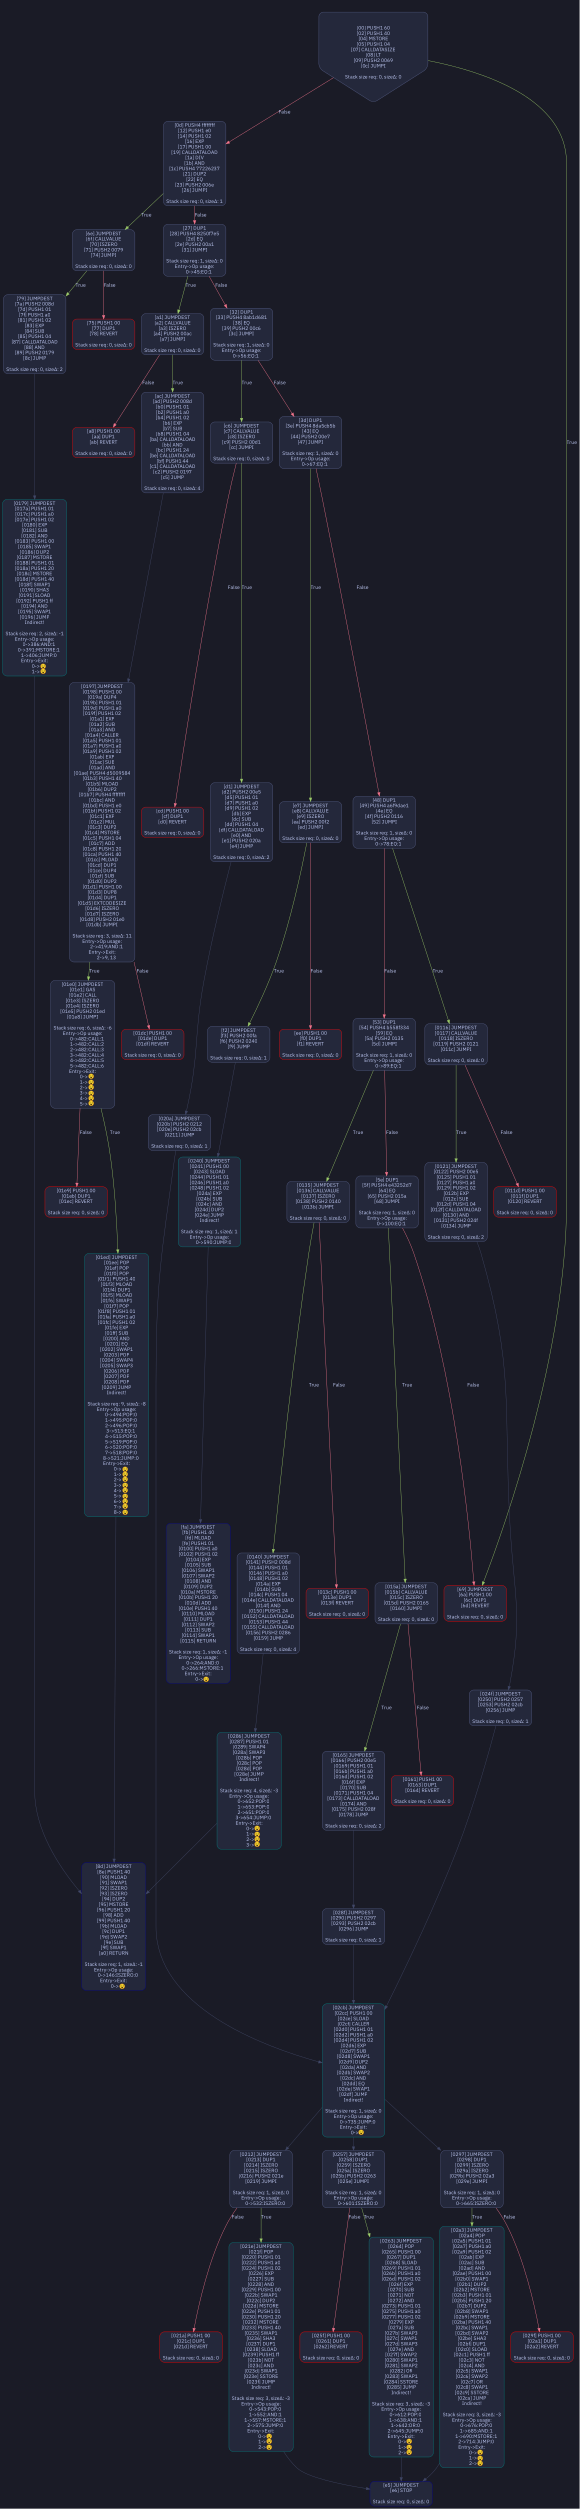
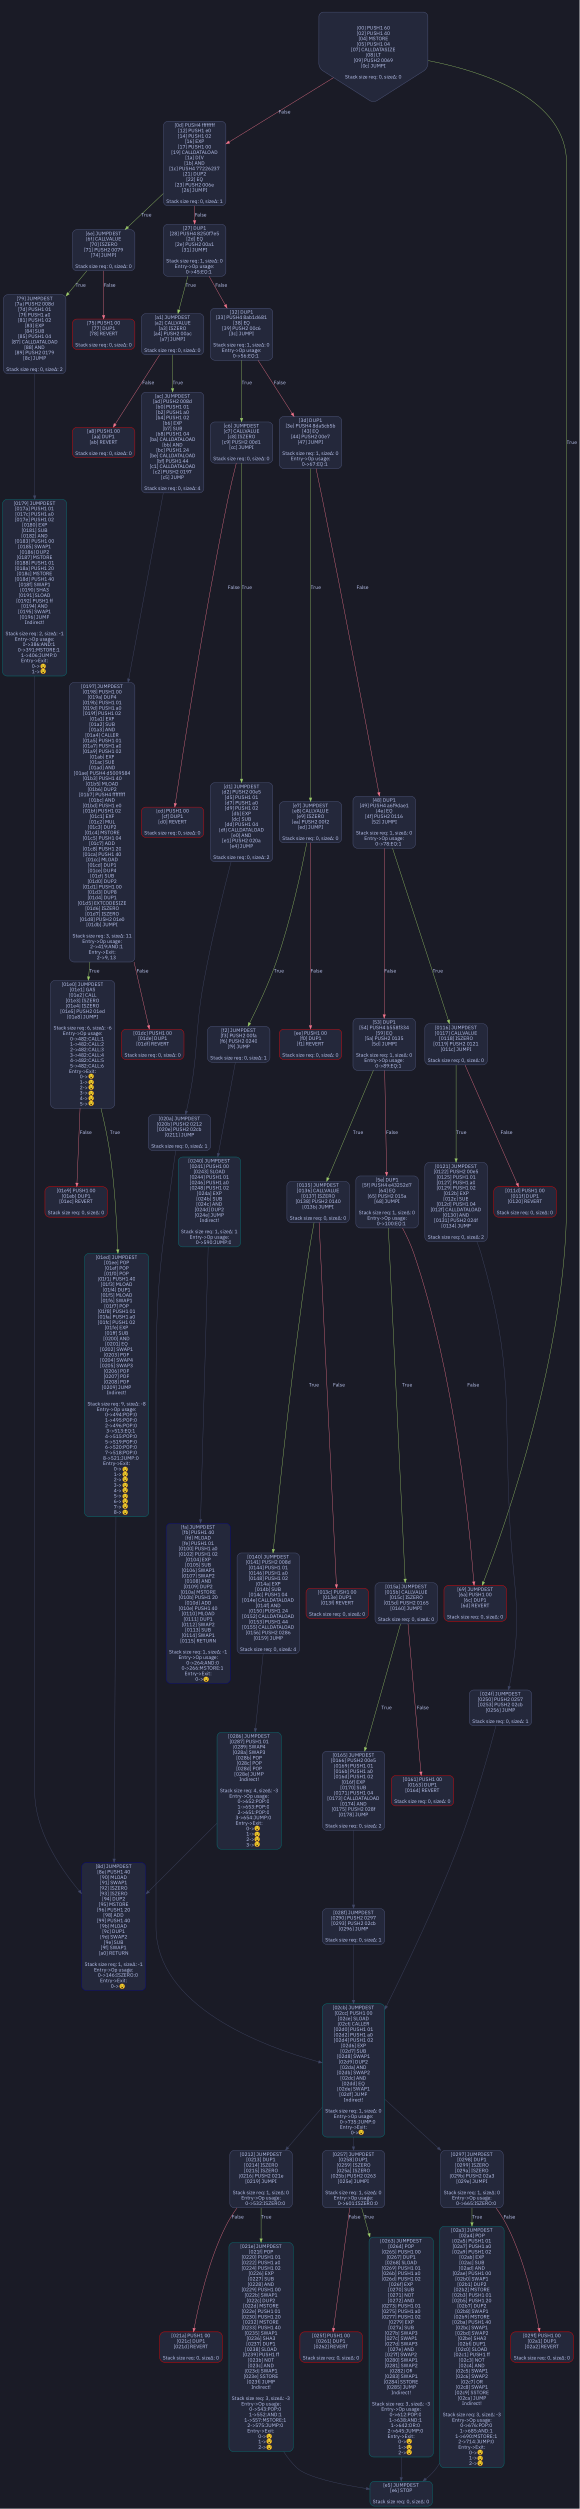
node "[e5] JUMPDEST [e6] STOP Stack size req: 0, sizeΔ: 0": color darkblue -> teal
